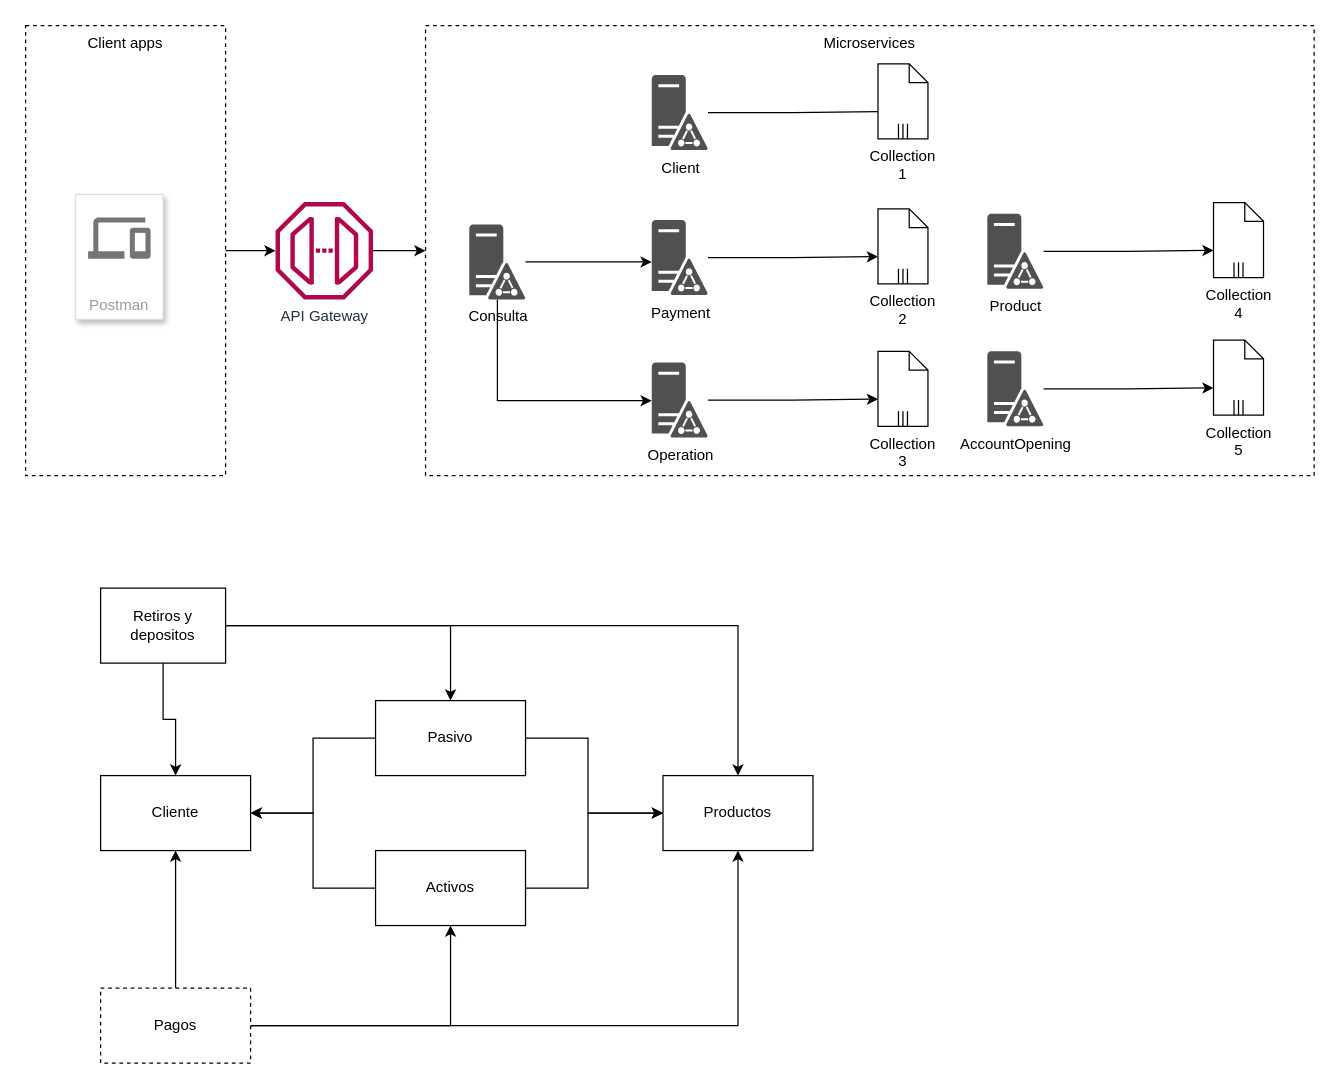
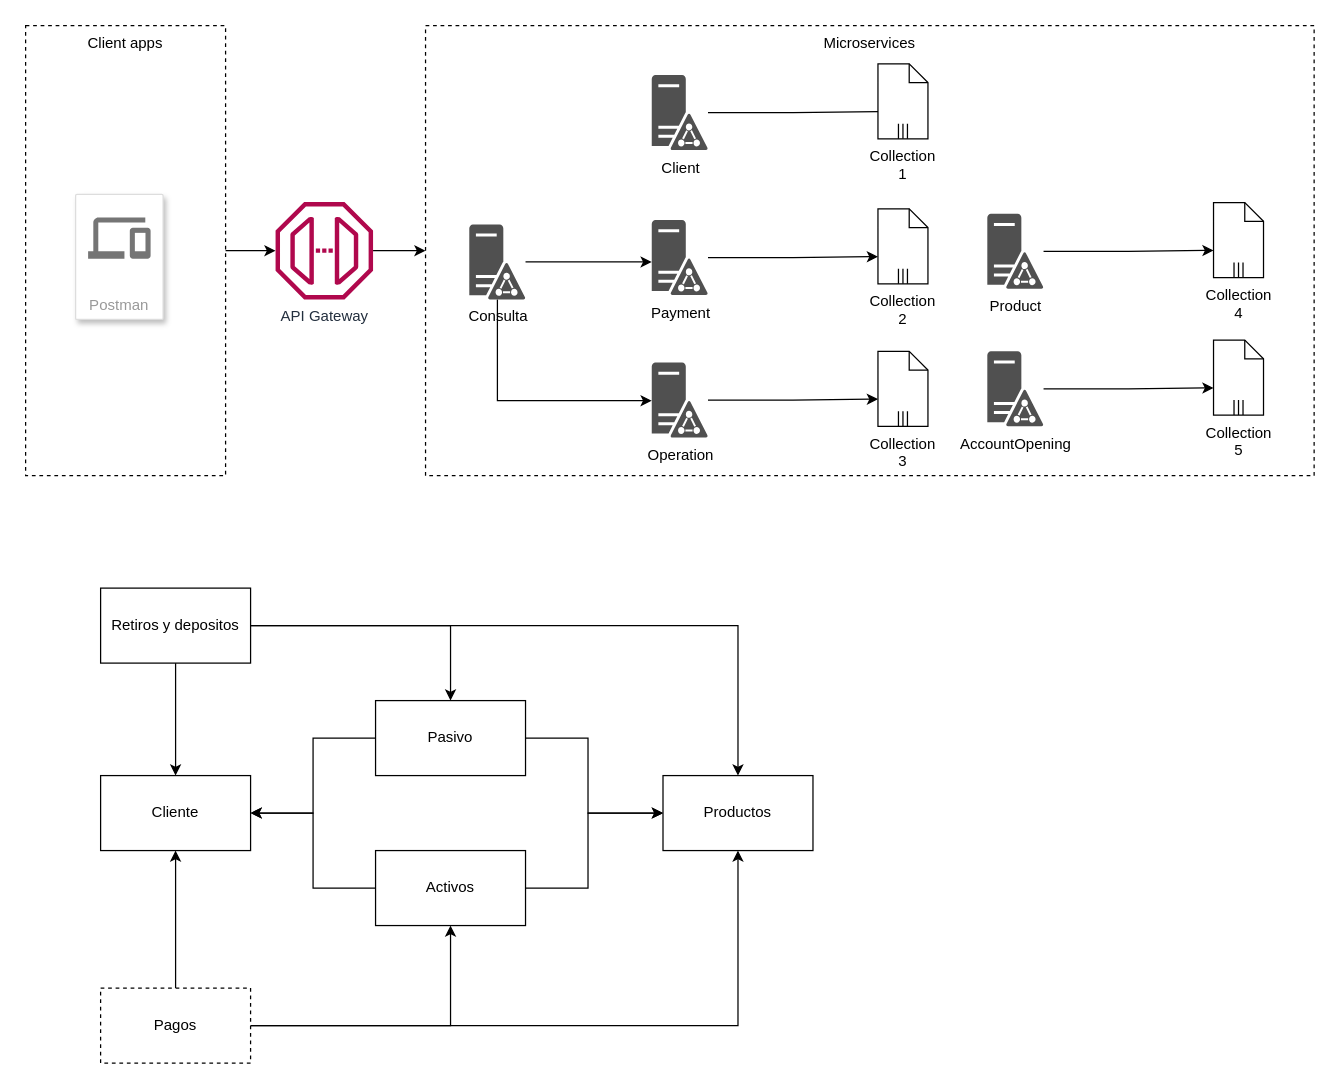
node "Retiros y depositos": size 125x75 -> 150x75
